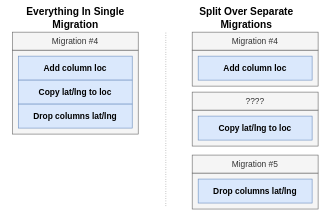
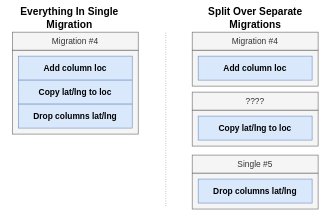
node "Everything In Single Migration": moved (75, 18) -> (69, 18)
node "Split Over Separate Migrations": moved (246, 18) -> (255, 18)
node "Migration #5": label "Migration #5" -> "Single #5"
